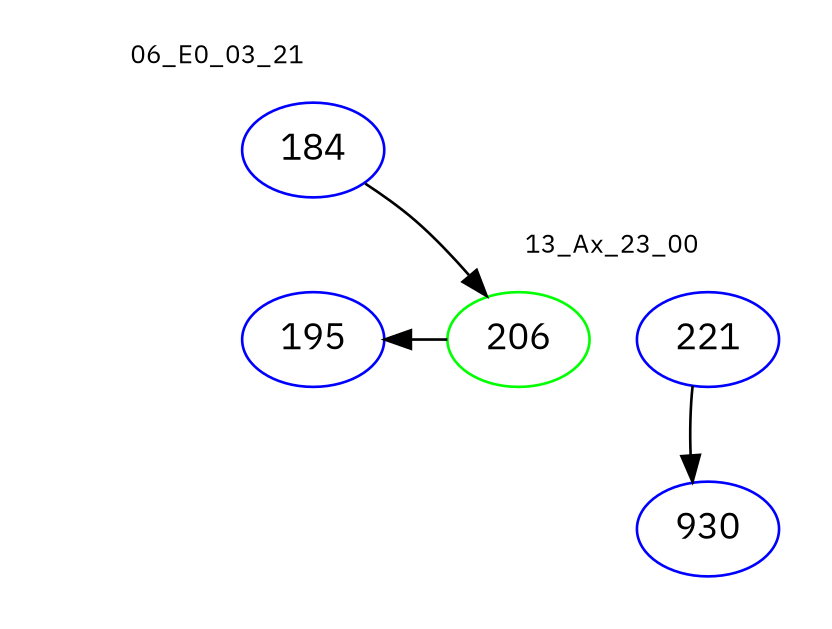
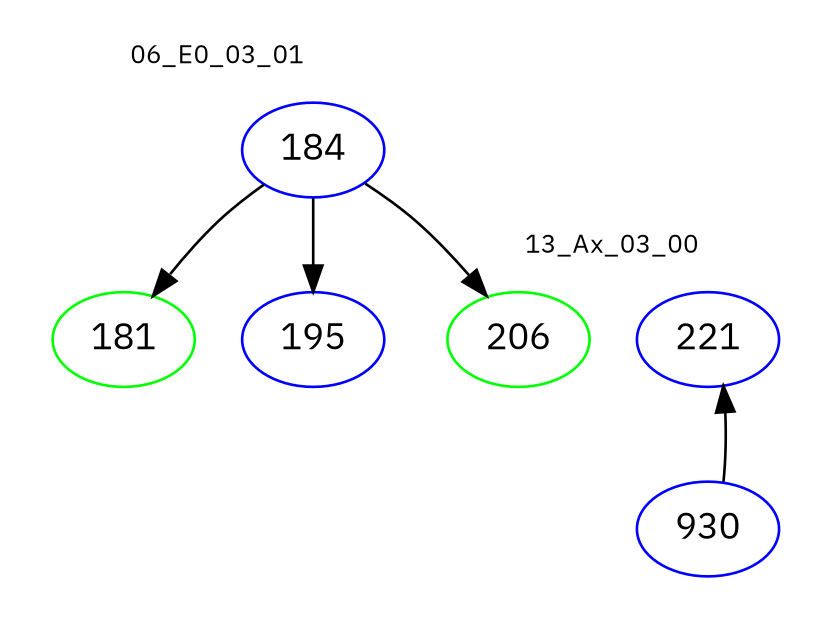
cluster "06_E0_03_21": label "06_E0_03_21" -> "06_E0_03_01"
cluster "13_Ax_23_00": label "13_Ax_23_00" -> "13_Ax_03_00"
node "181": added
edge "206" -> "195": now "184" -> "195"
edge "221" -> "930": reversed
